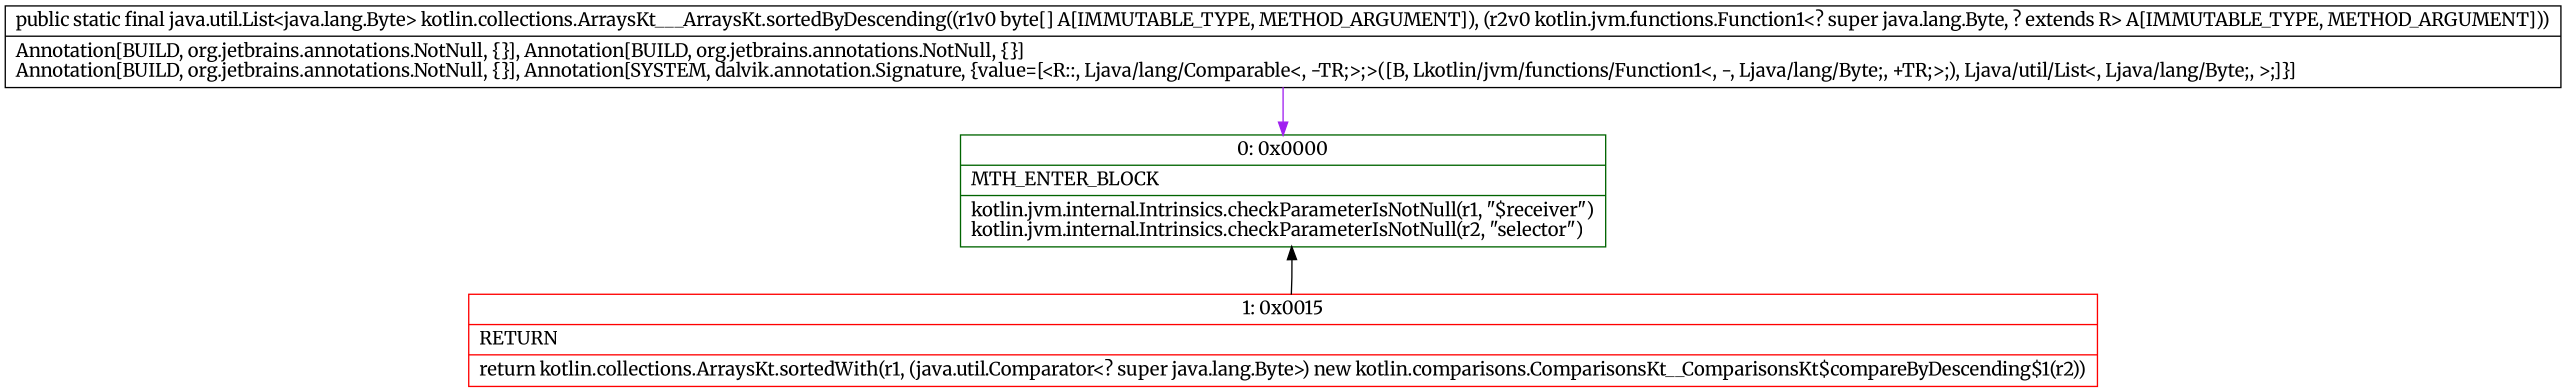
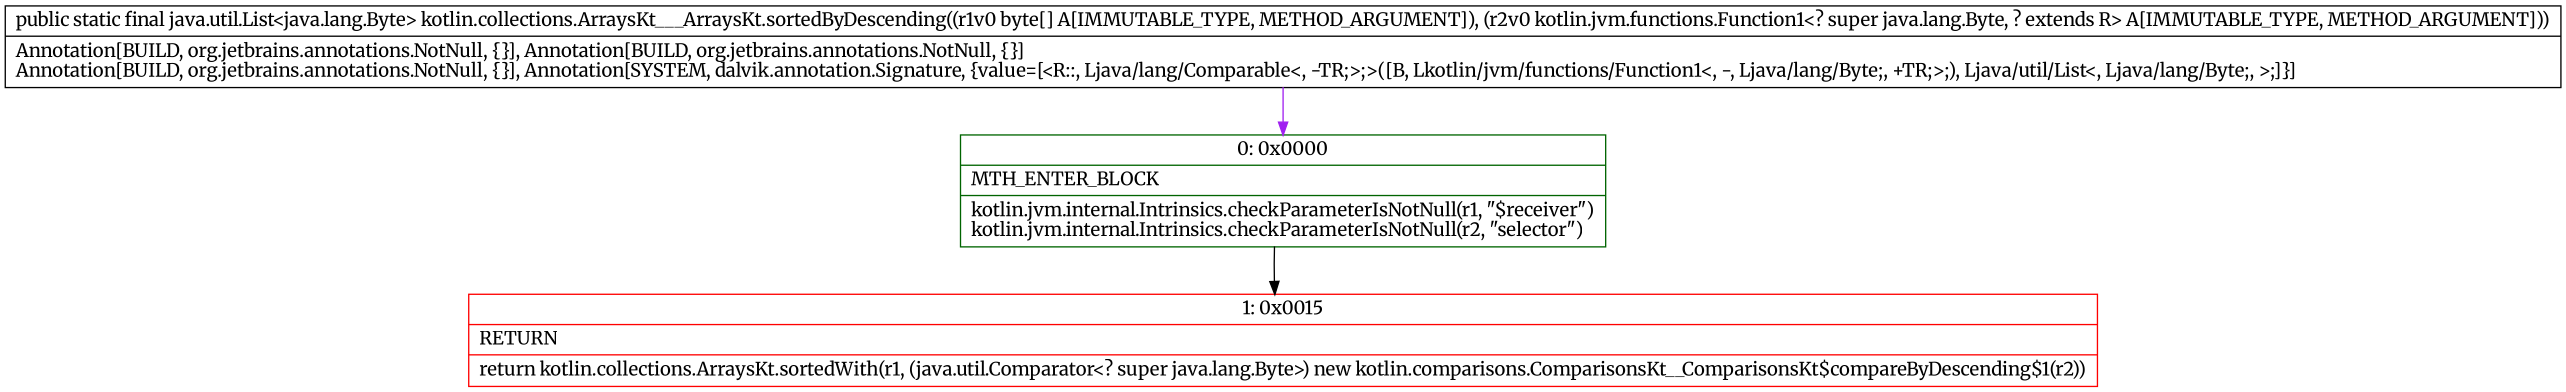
edge "1: 0x0015" -> "0: 0x0000": reversed
